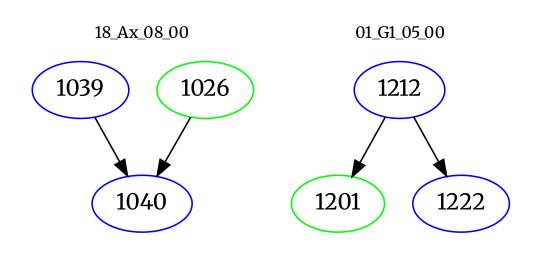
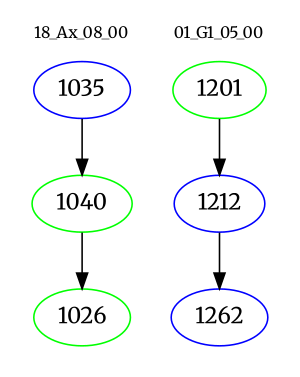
node "1039": label "1039" -> "1035"
edge "1026" -> "1040": reversed
edge "1212" -> "1201": reversed
node "1040": color blue -> green
node "1222": label "1222" -> "1262"
